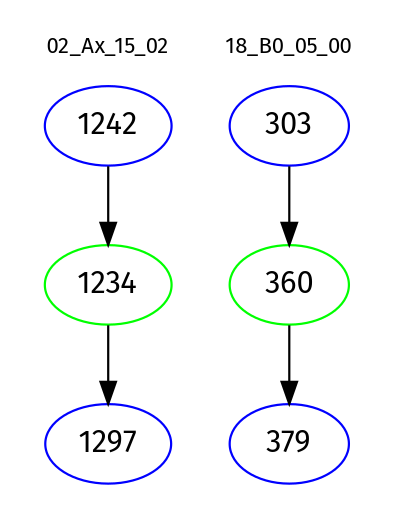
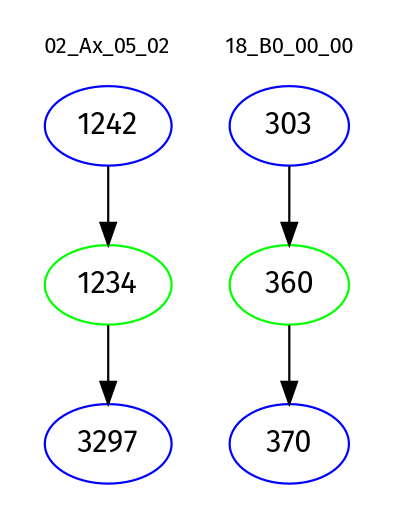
cluster "02_Ax_15_02": label "02_Ax_15_02" -> "02_Ax_05_02"
cluster "18_B0_05_00": label "18_B0_05_00" -> "18_B0_00_00"
node "1297": label "1297" -> "3297"
node "379": label "379" -> "370"
